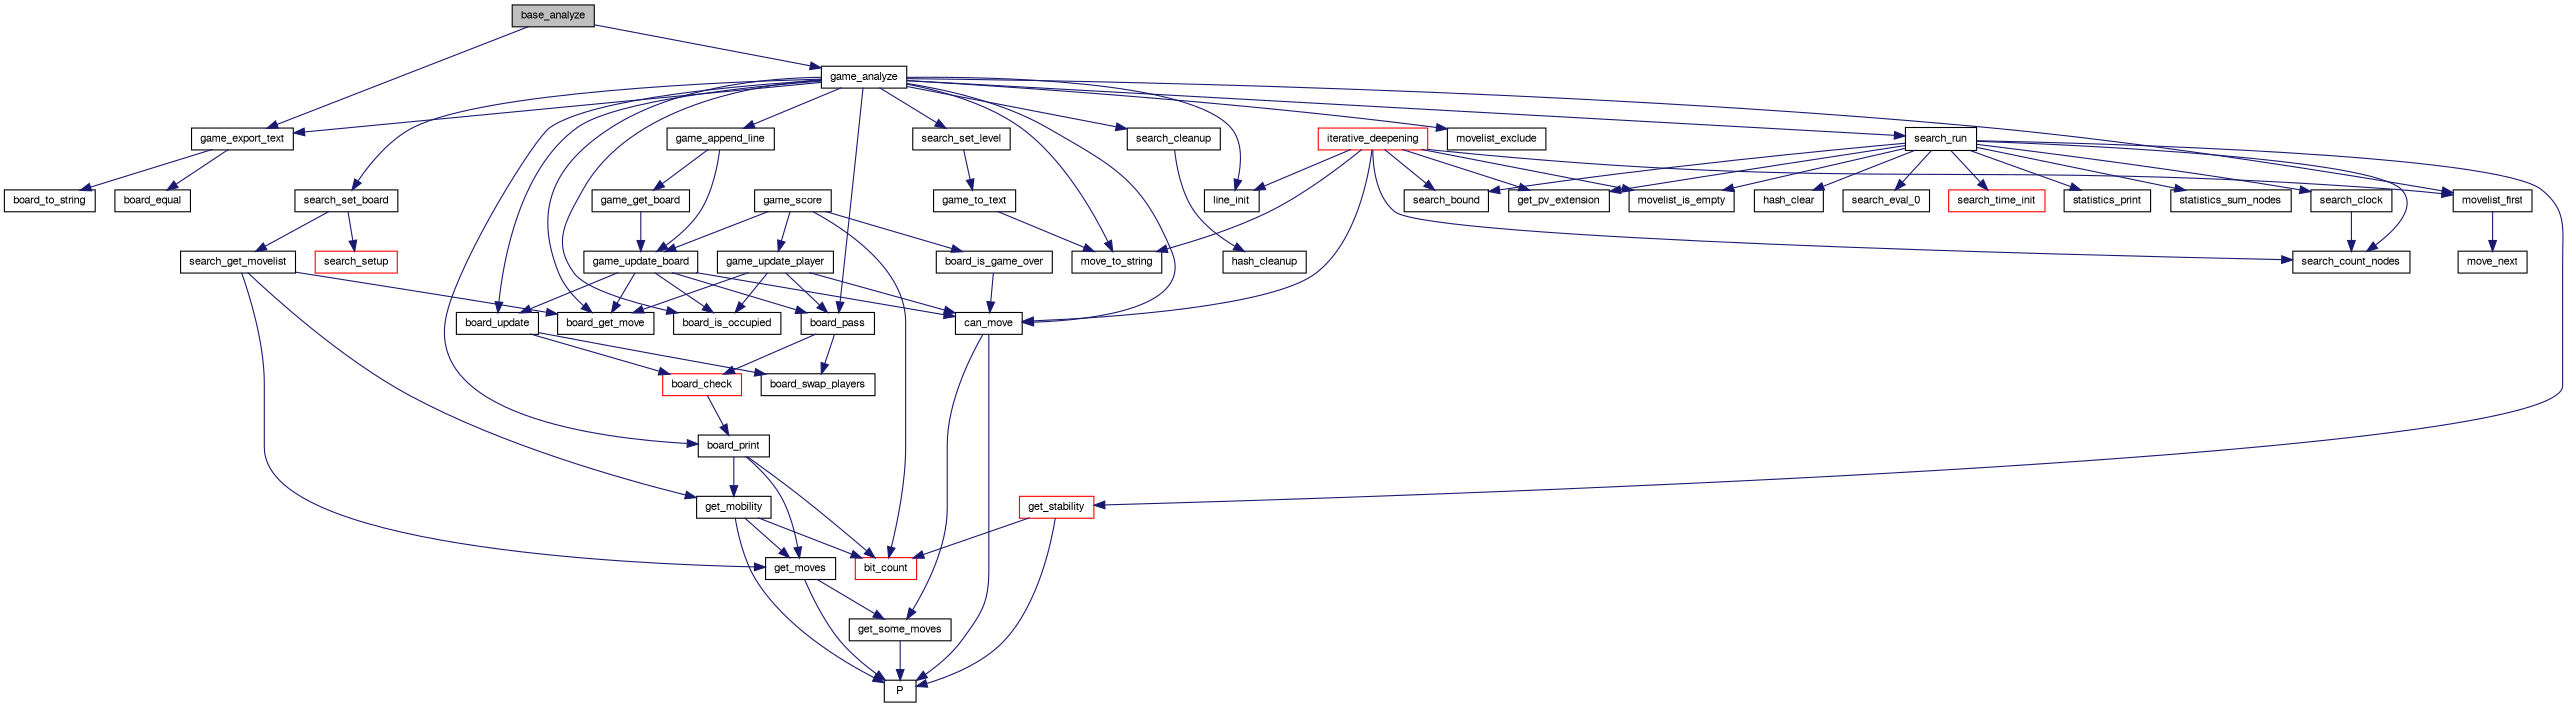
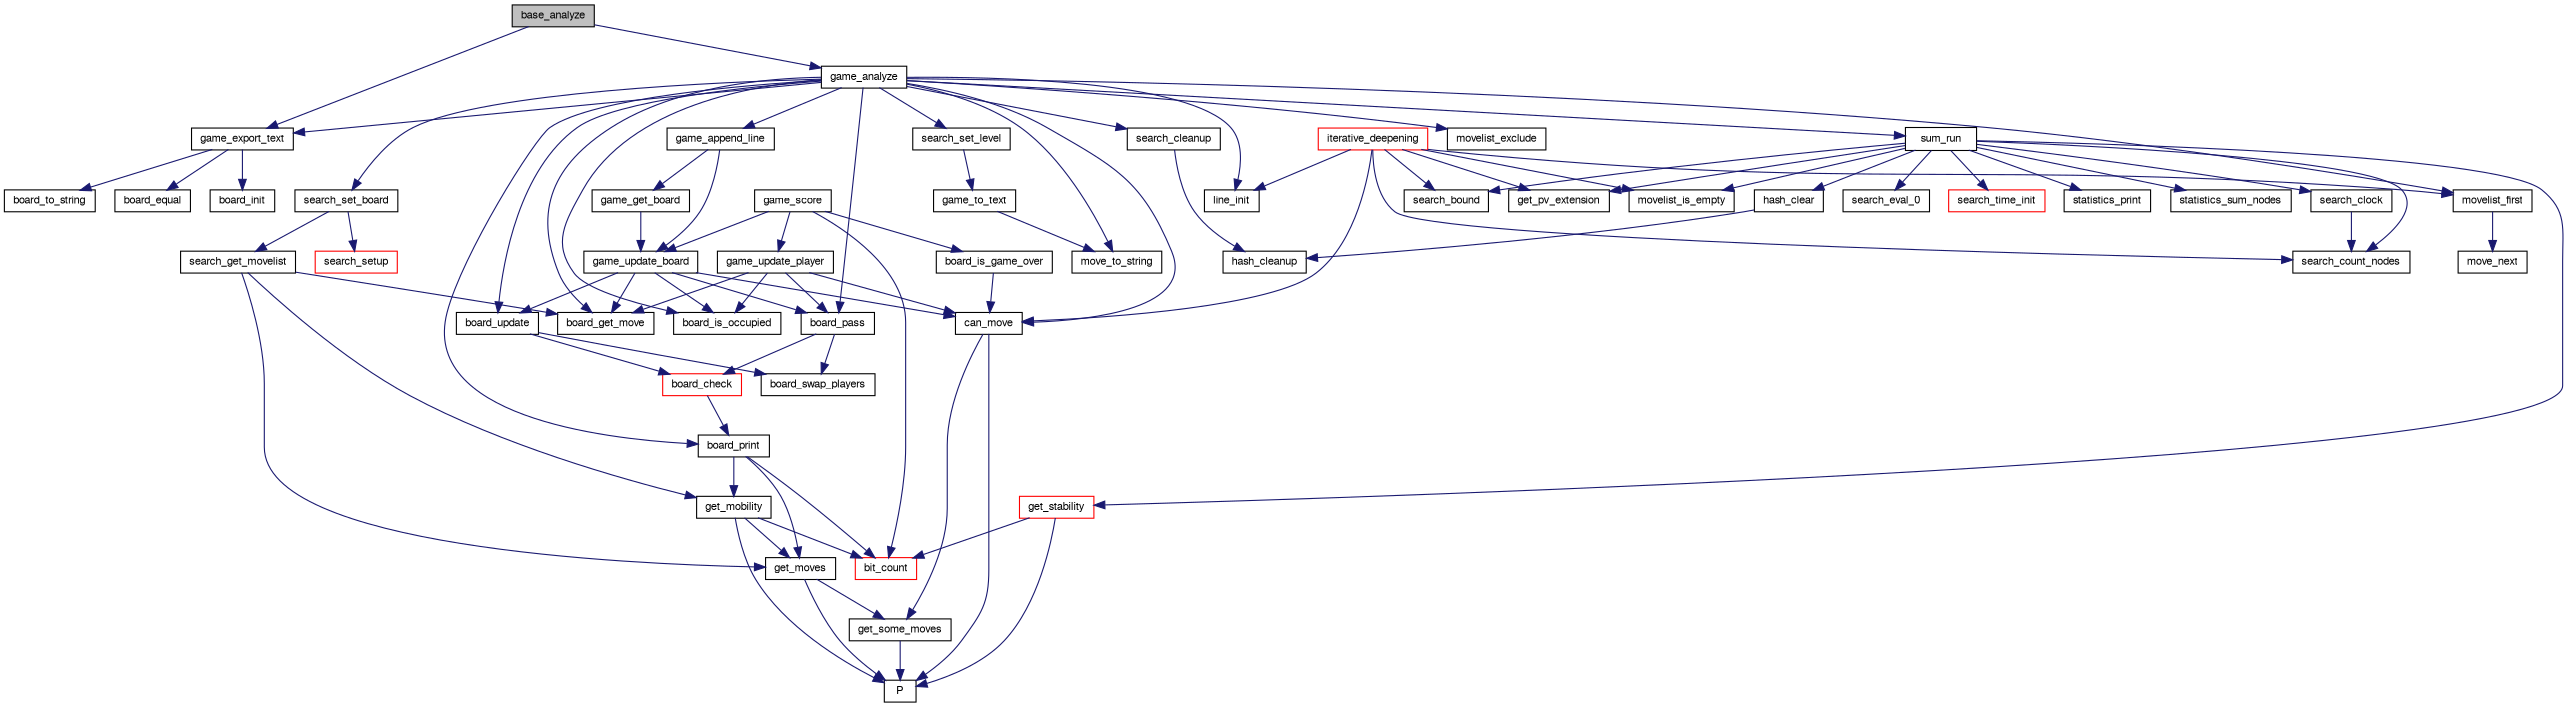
node "search_run": label "search_run" -> "sum_run"
node "board_init": added
edge "iterative_deepening" -> "move_to_string": removed
edge "hash_clear" -> "hash_cleanup": added
